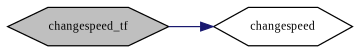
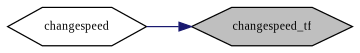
edge "changespeed_tf" -> "changespeed": reversed
